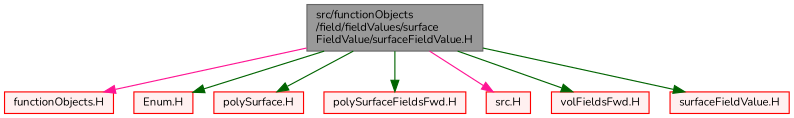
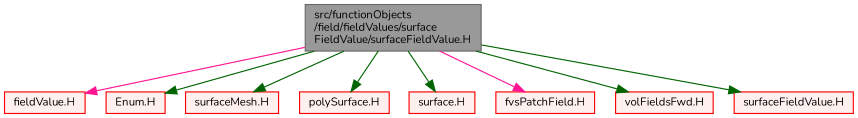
node "functionObjects.H": label "functionObjects.H" -> "fieldValue.H"
node "surfaceMesh.H": added
node "polySurfaceFieldsFwd.H": label "polySurfaceFieldsFwd.H" -> "surface.H"
node "src.H": label "src.H" -> "fvsPatchField.H"
